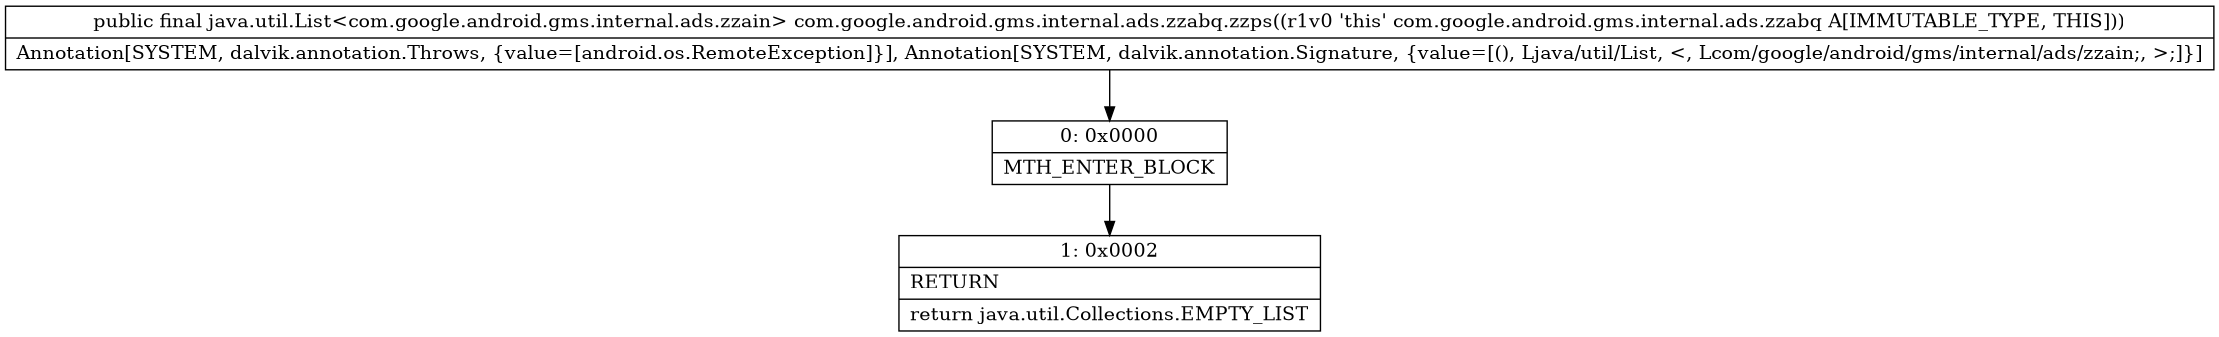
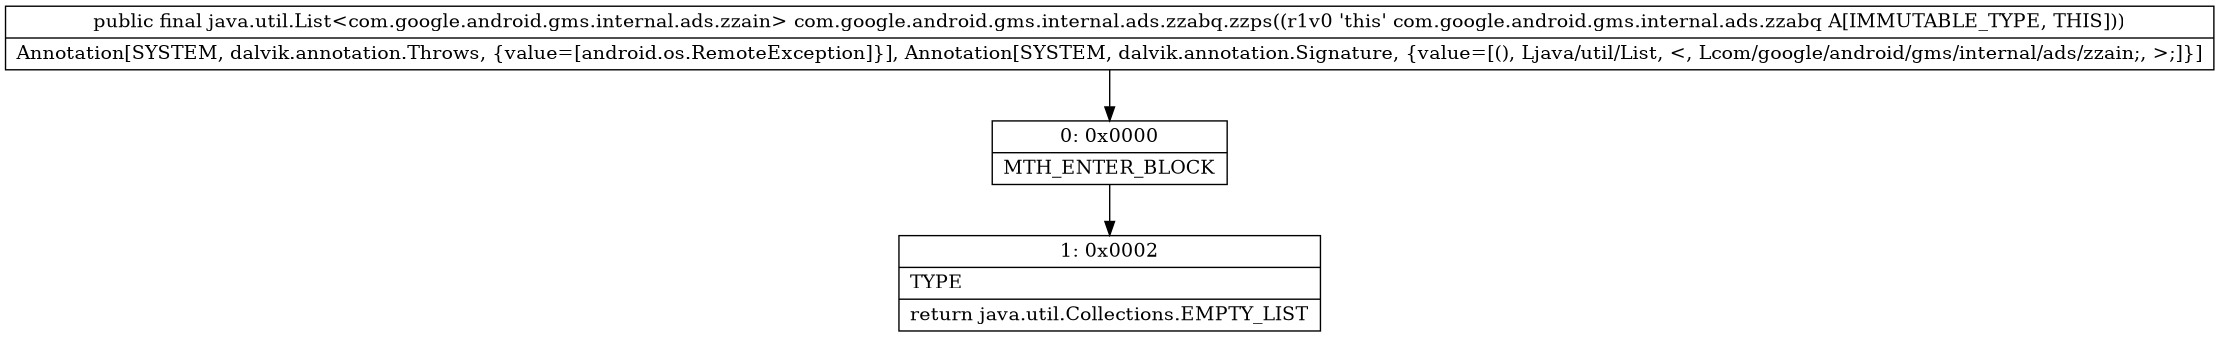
node "1: 0x0002": text "RETURN" -> "TYPE"
